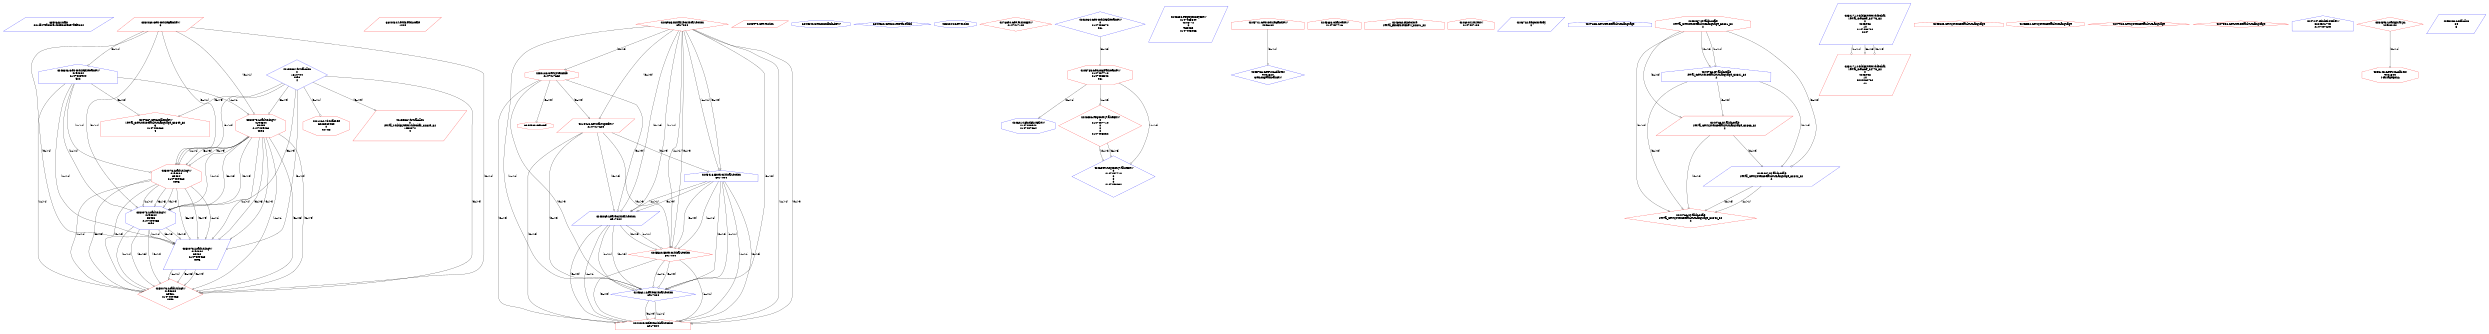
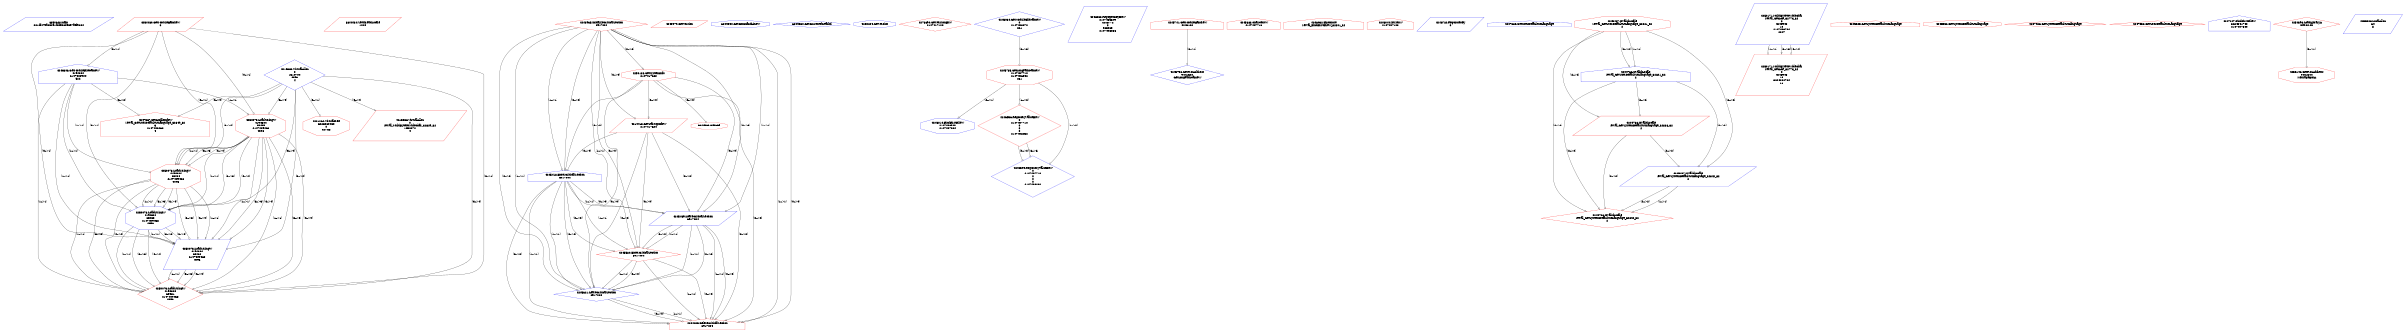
edge "4250188.GetSystemInfo 2147417660" -> "4245418.EnterCriticalSection 6917004": added, label "(0-->0)"
